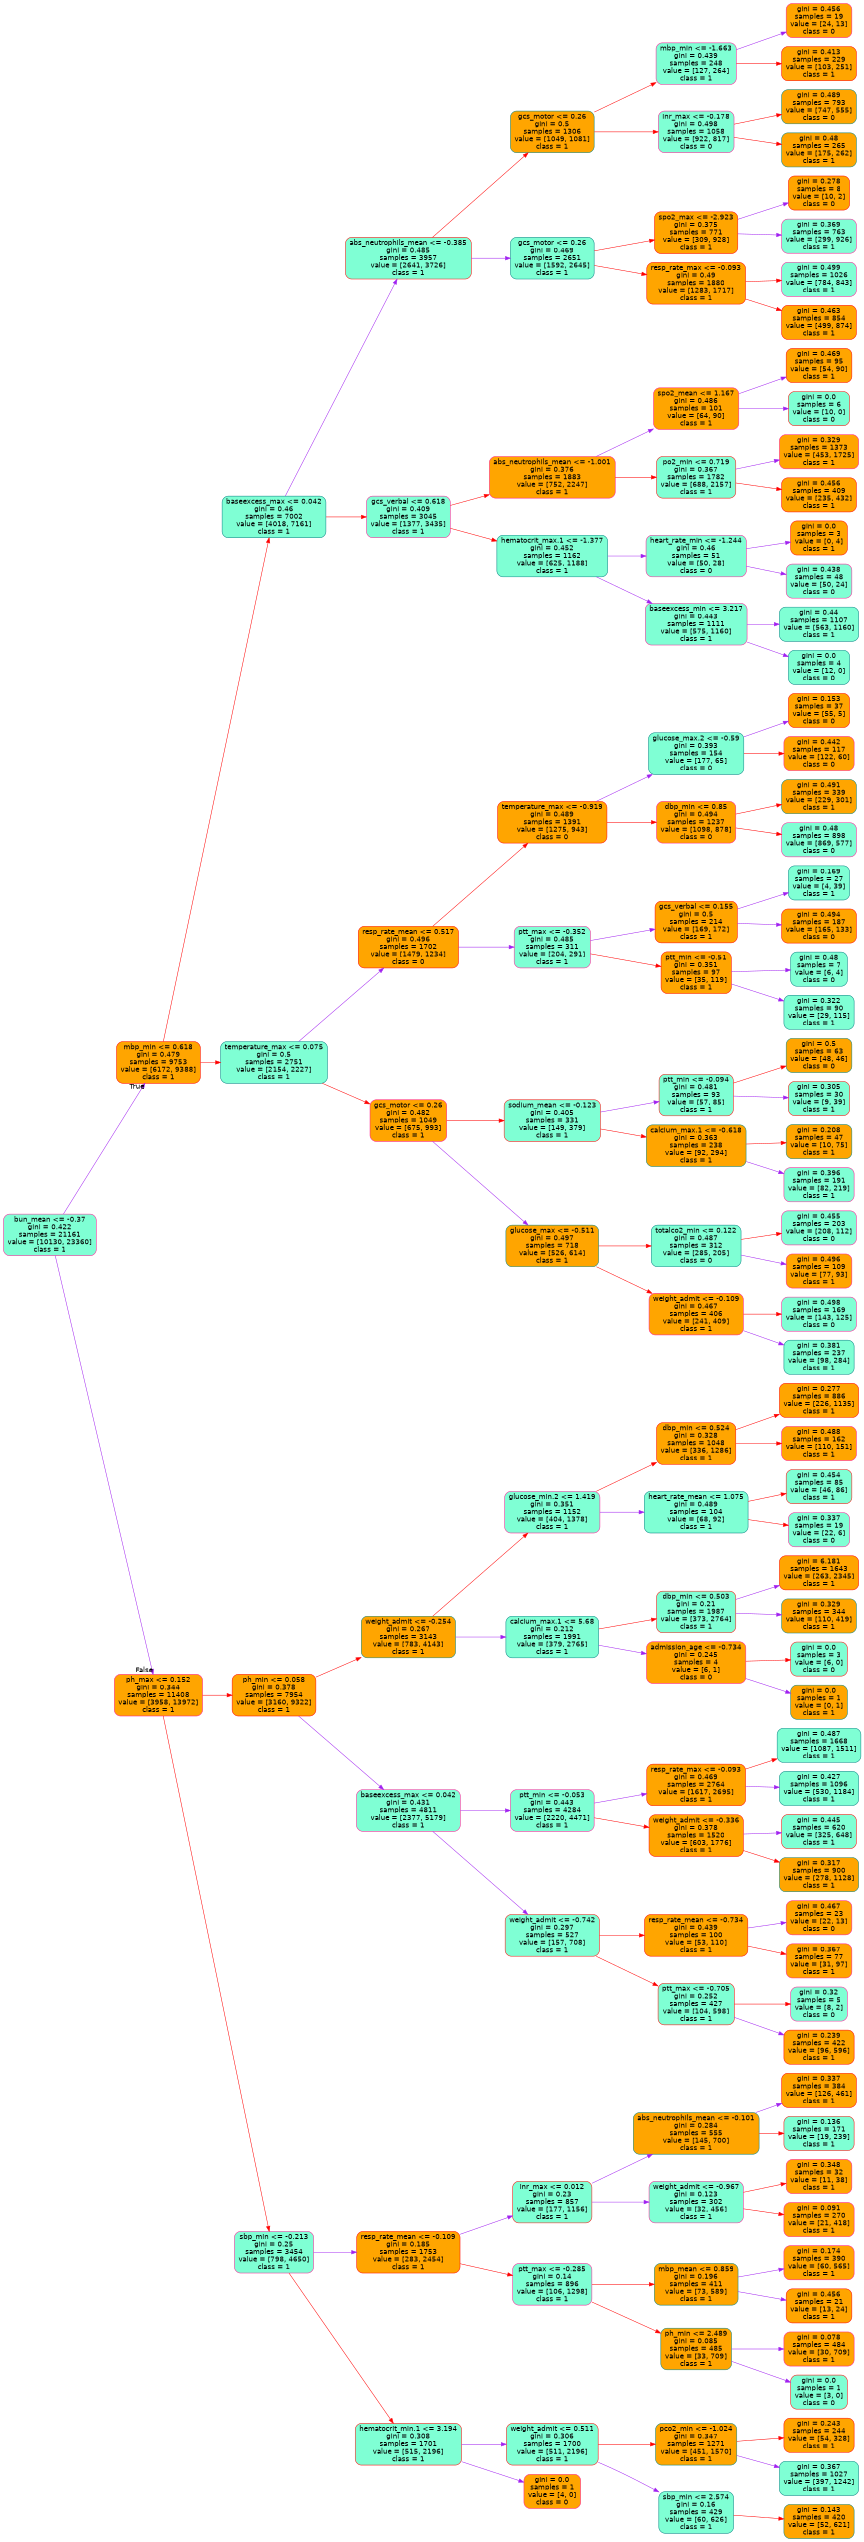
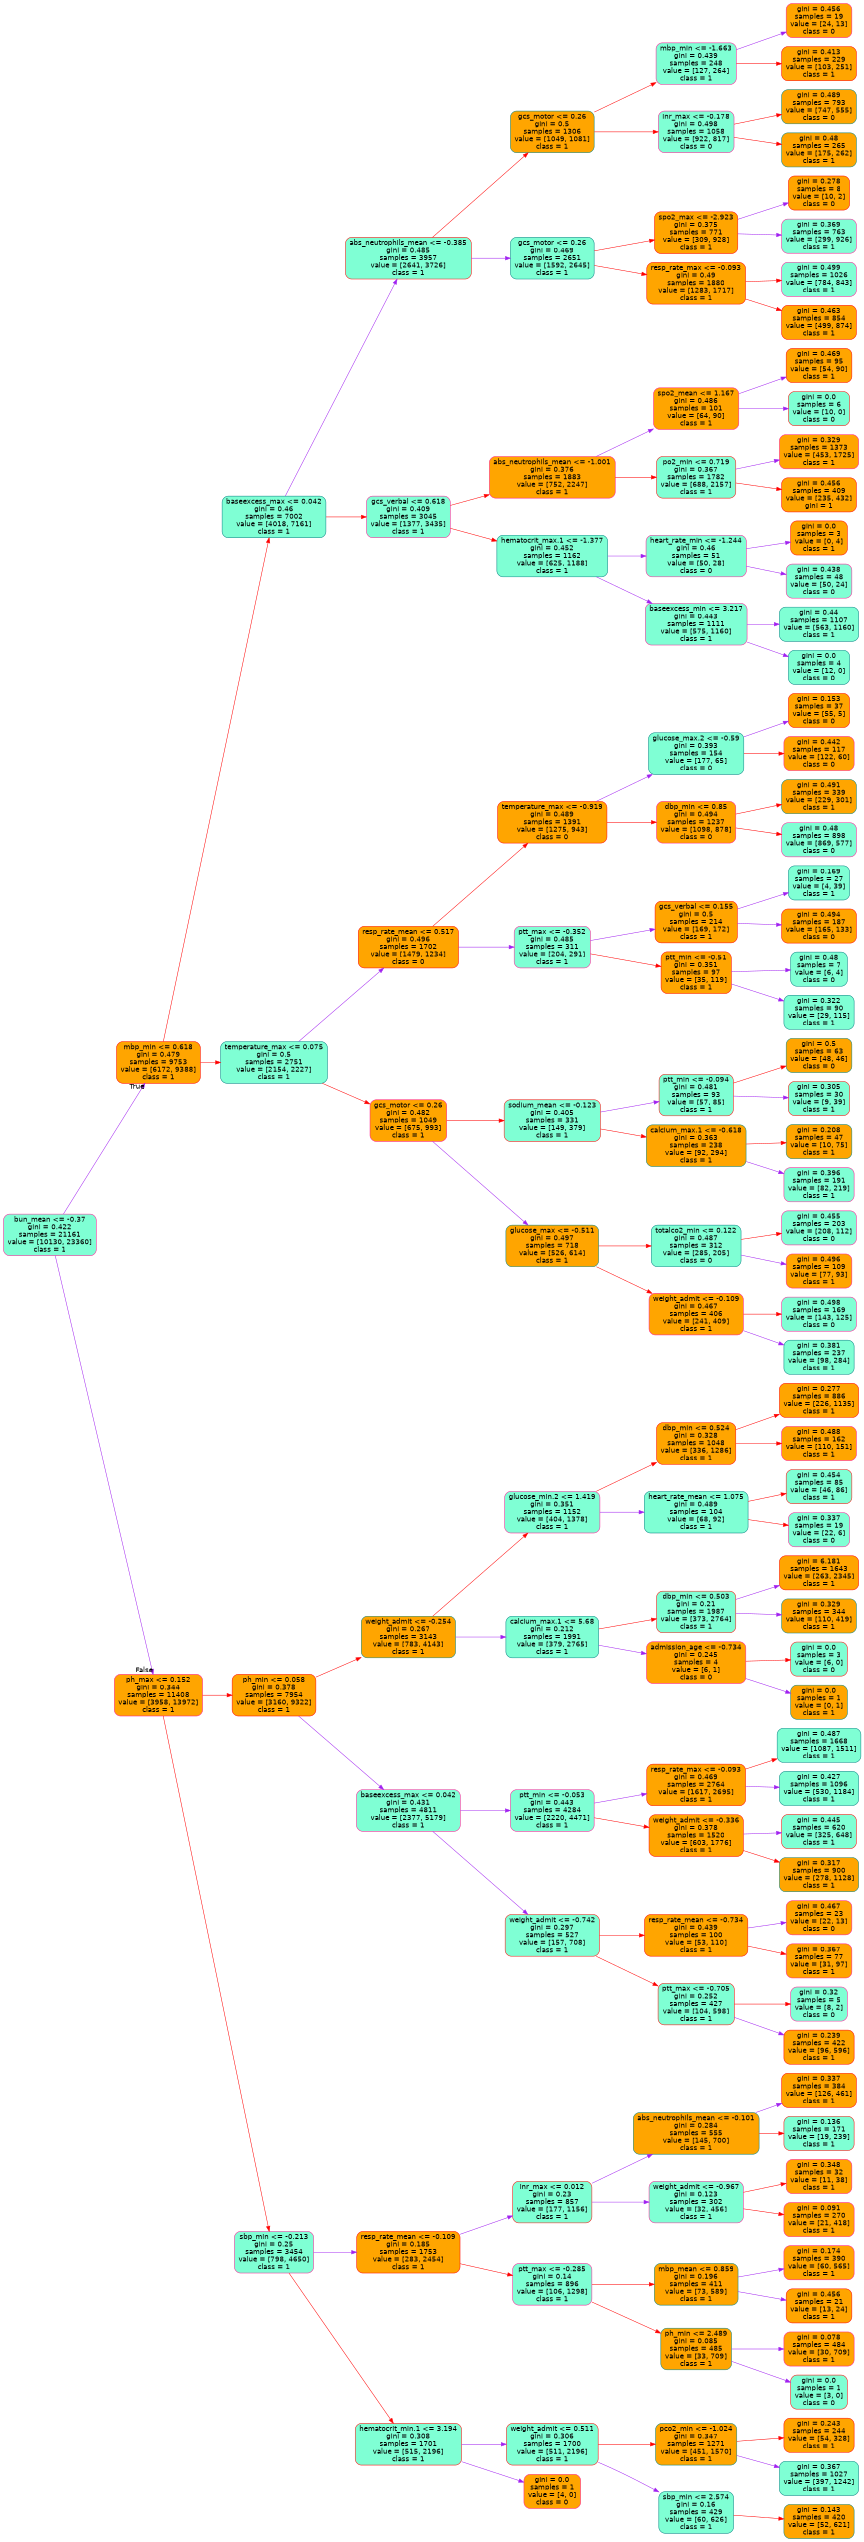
node "gini = 0.456 samples = 409 value = [235, 432] class = 1": label "gini = 0.456 samples = 409 value = [235, 432] class = 1" -> "gini = 0.456 samples = 409 value = [235, 432] gini = 1"
